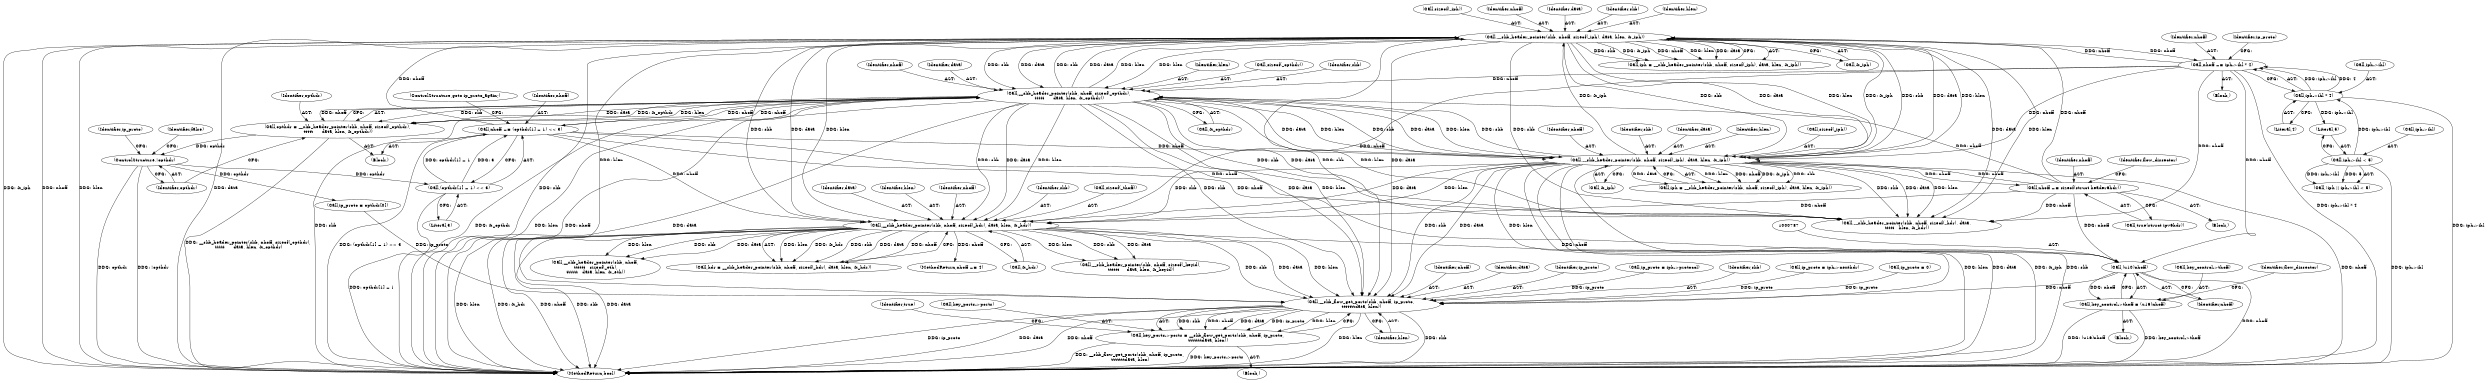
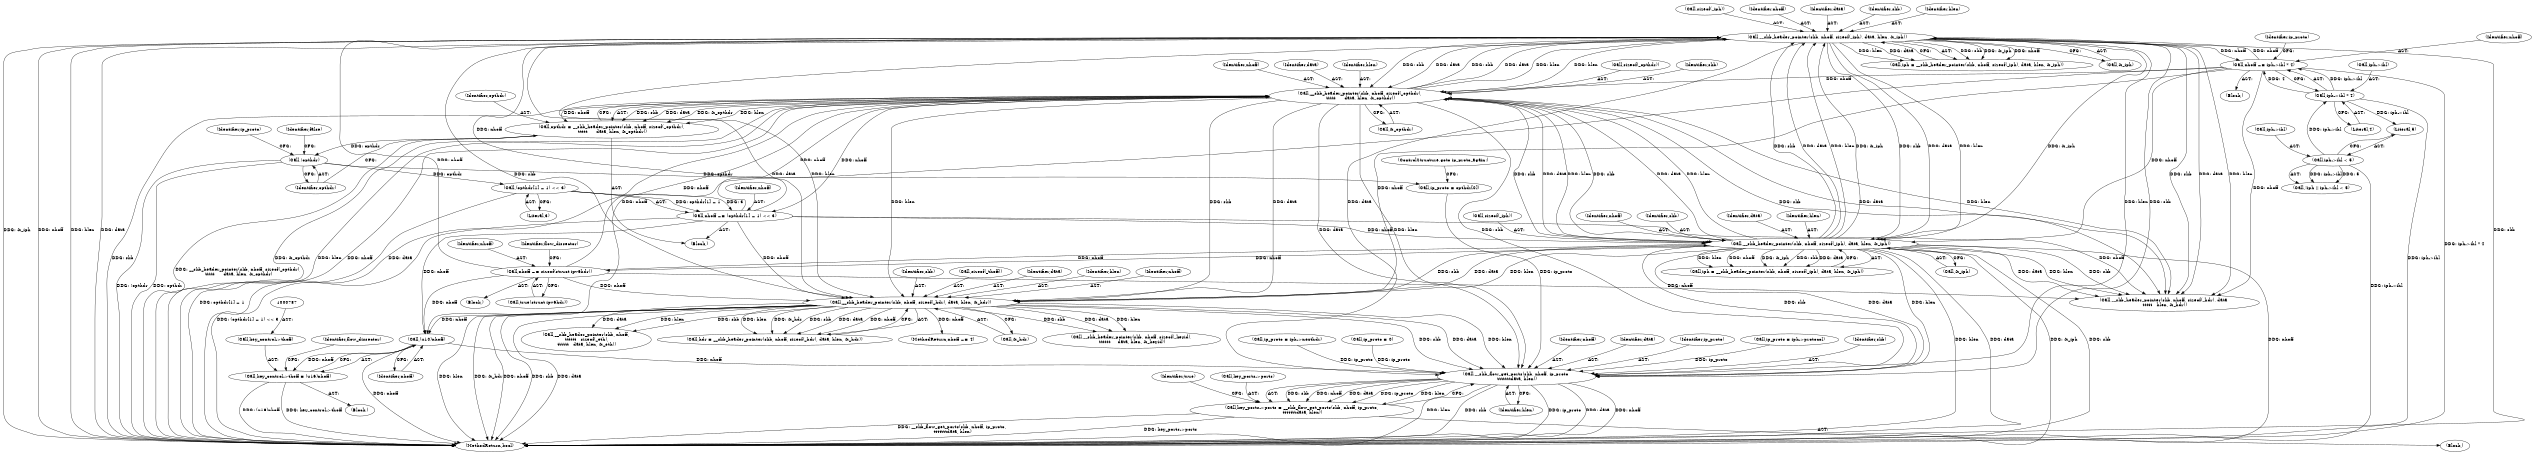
edge "(ControlStructure,goto ip_proto_again;)" -> "(Call,nhoff += (opthdr[1] + 1) << 3)": now "(ControlStructure,goto ip_proto_again;)" -> "(Call,ip_proto = opthdr[0])"
node "(ControlStructure,!opthdr)": label "(ControlStructure,!opthdr)" -> "(Call,!opthdr)"
edge "(Call,nhoff += (opthdr[1] + 1) << 3)" -> "(Call,(opthdr[1] + 1) << 3)": removed, label "CFG:"
node "(Call,nhoff += sizeof(struct header6hdr))": label "(Call,nhoff += sizeof(struct header6hdr))" -> "(Call,nhoff += sizeof(struct ipv6hdr))"
edge "1000787" -> "(Call,(u10)nhoff)": now "1000787" -> "(Call,key_control->thoff)"
